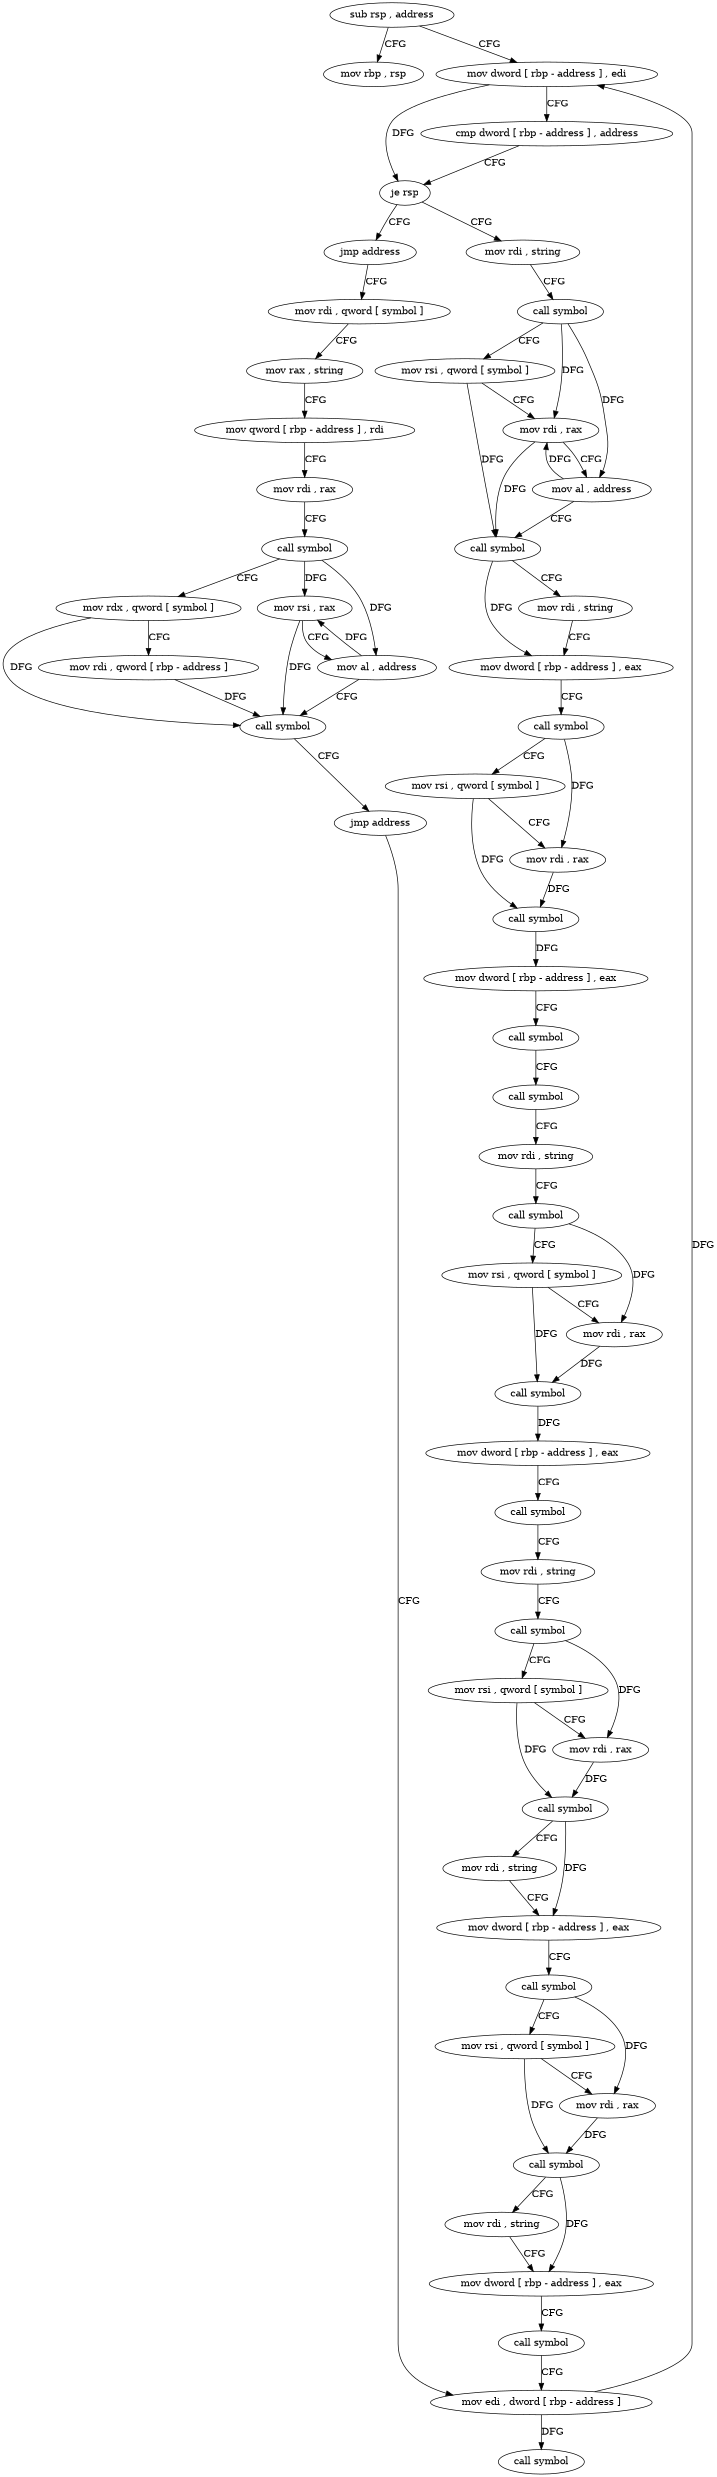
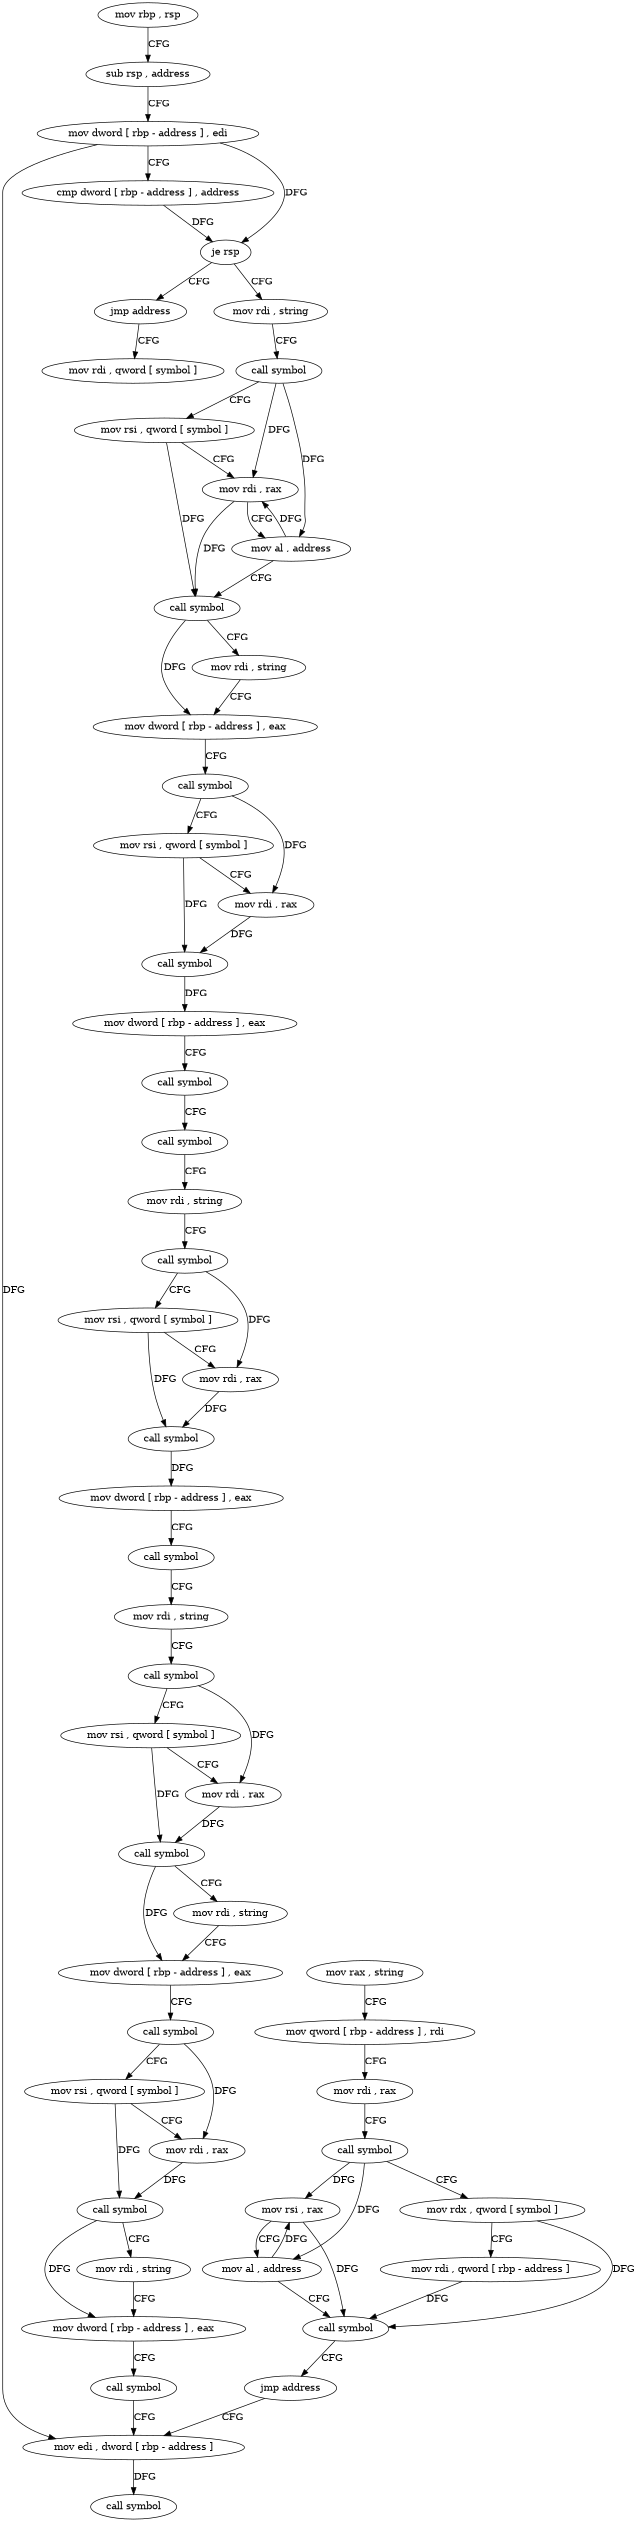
edge "sub rsp , address" -> "mov rbp , rsp": reversed
edge "cmp dword [ rbp - address ] , address" -> "je rsp": label "CFG" -> "DFG"
edge "mov rdi , qword [ symbol ]" -> "mov rax , string": removed, label "CFG"
edge "mov edi , dword [ rbp - address ]" -> "mov dword [ rbp - address ] , edi": reversed
